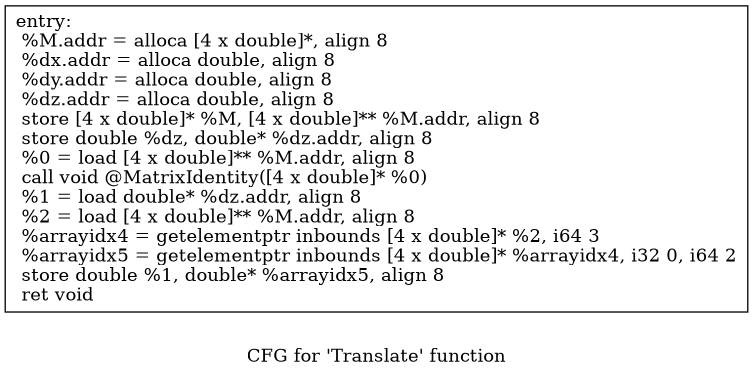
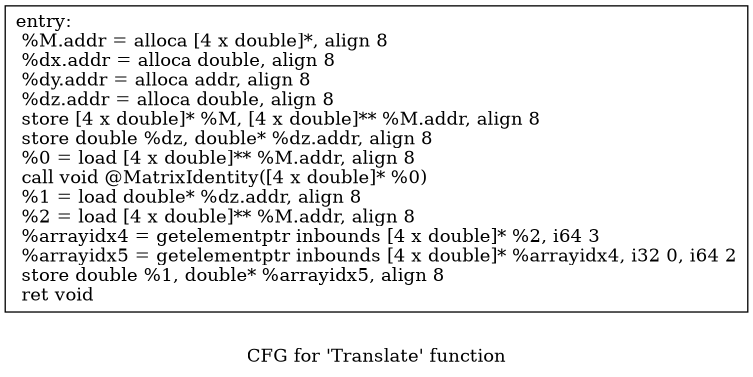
node "entry:": text "%dy.addr = alloca double, align 8" -> "%dy.addr = alloca addr, align 8"
